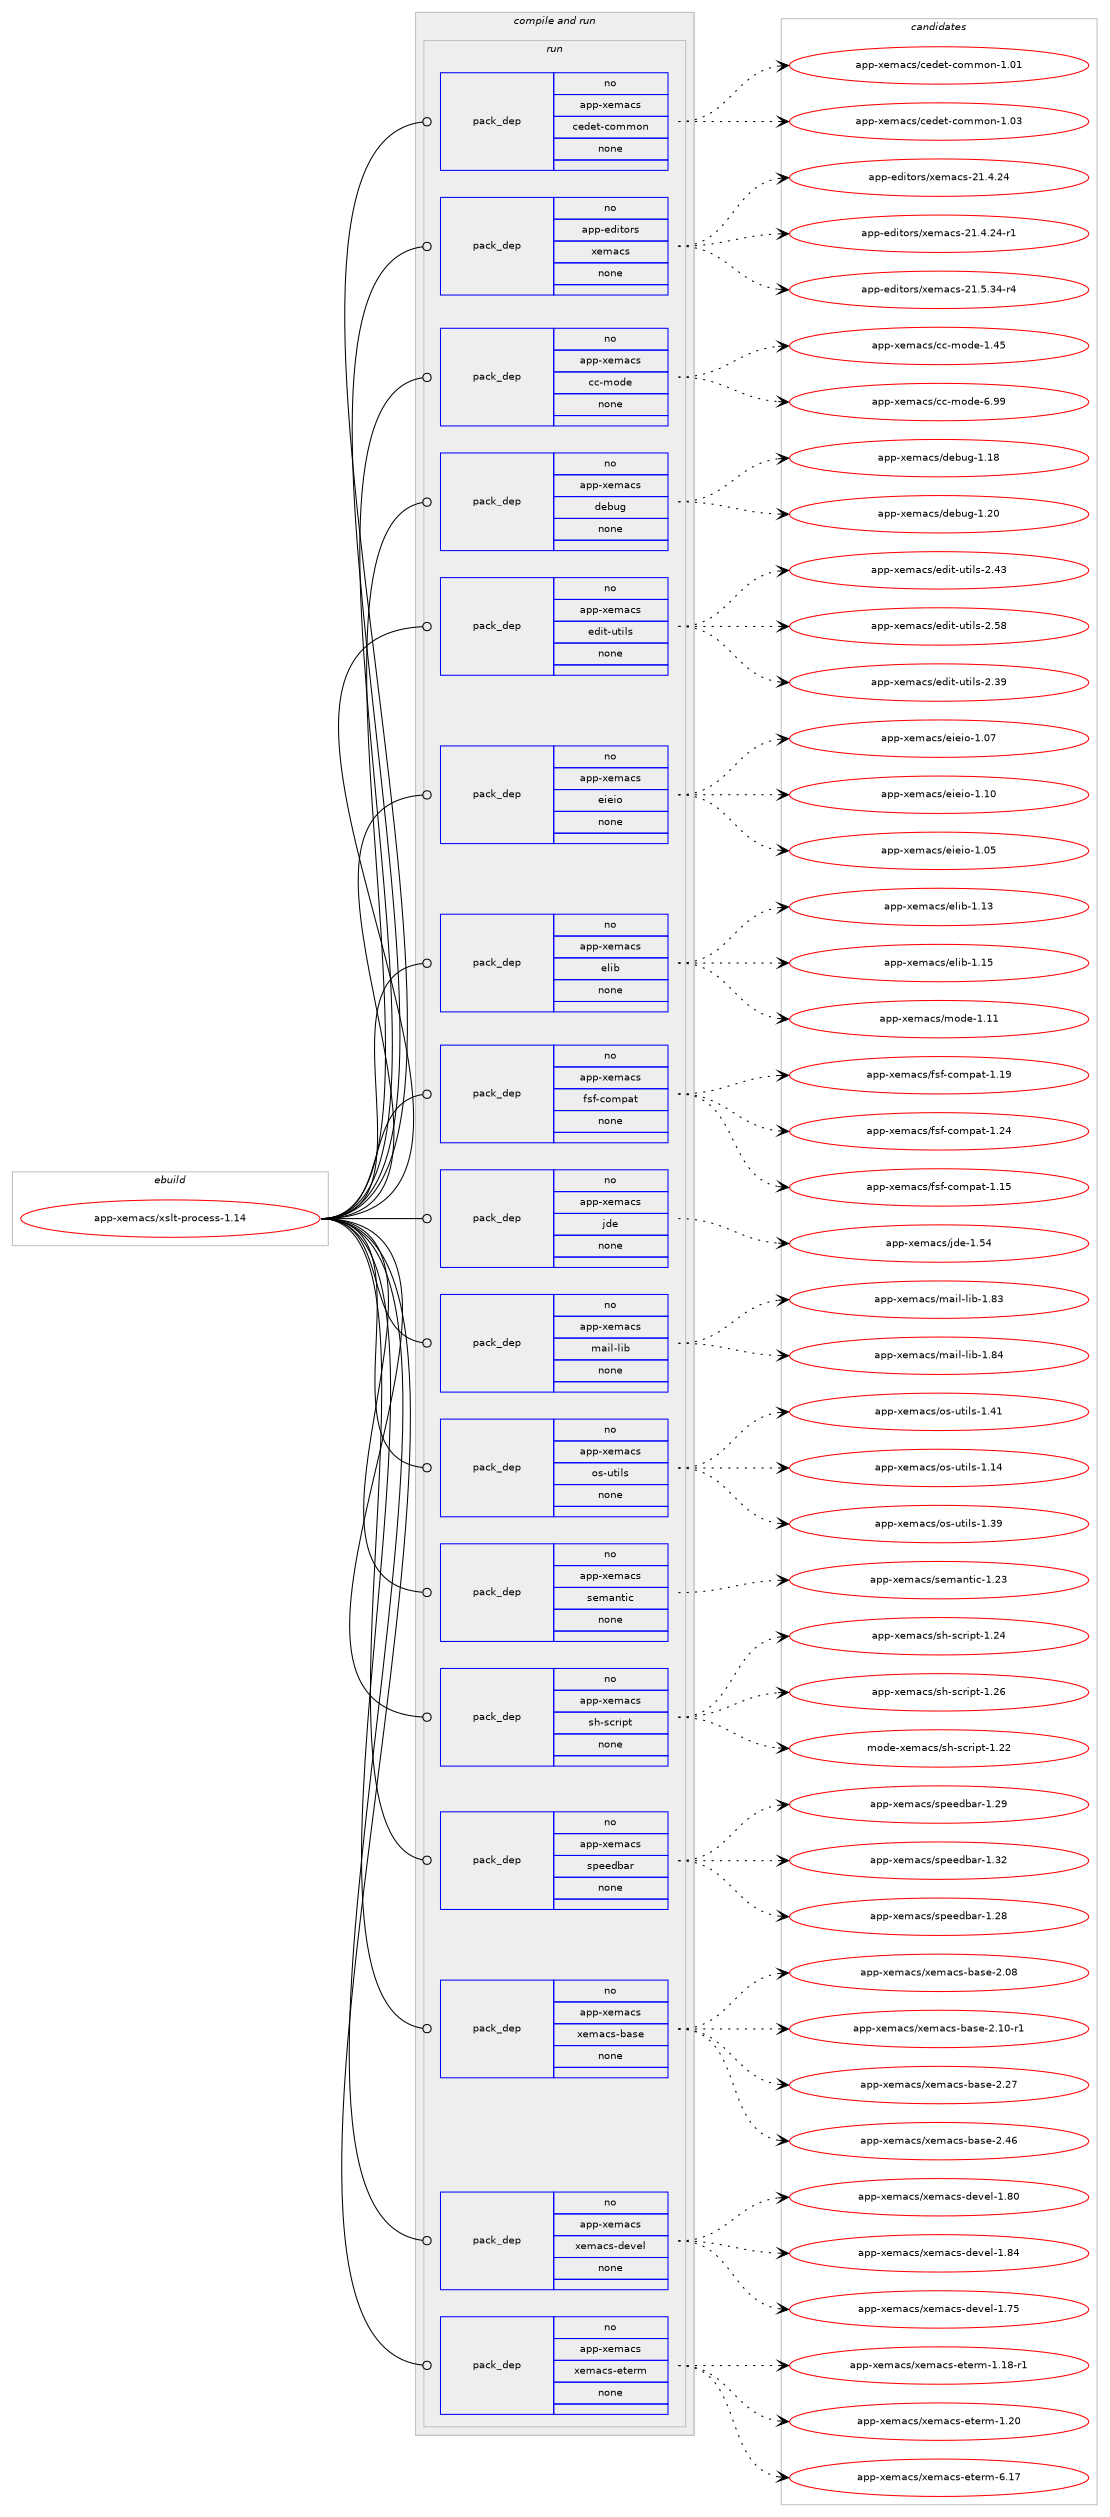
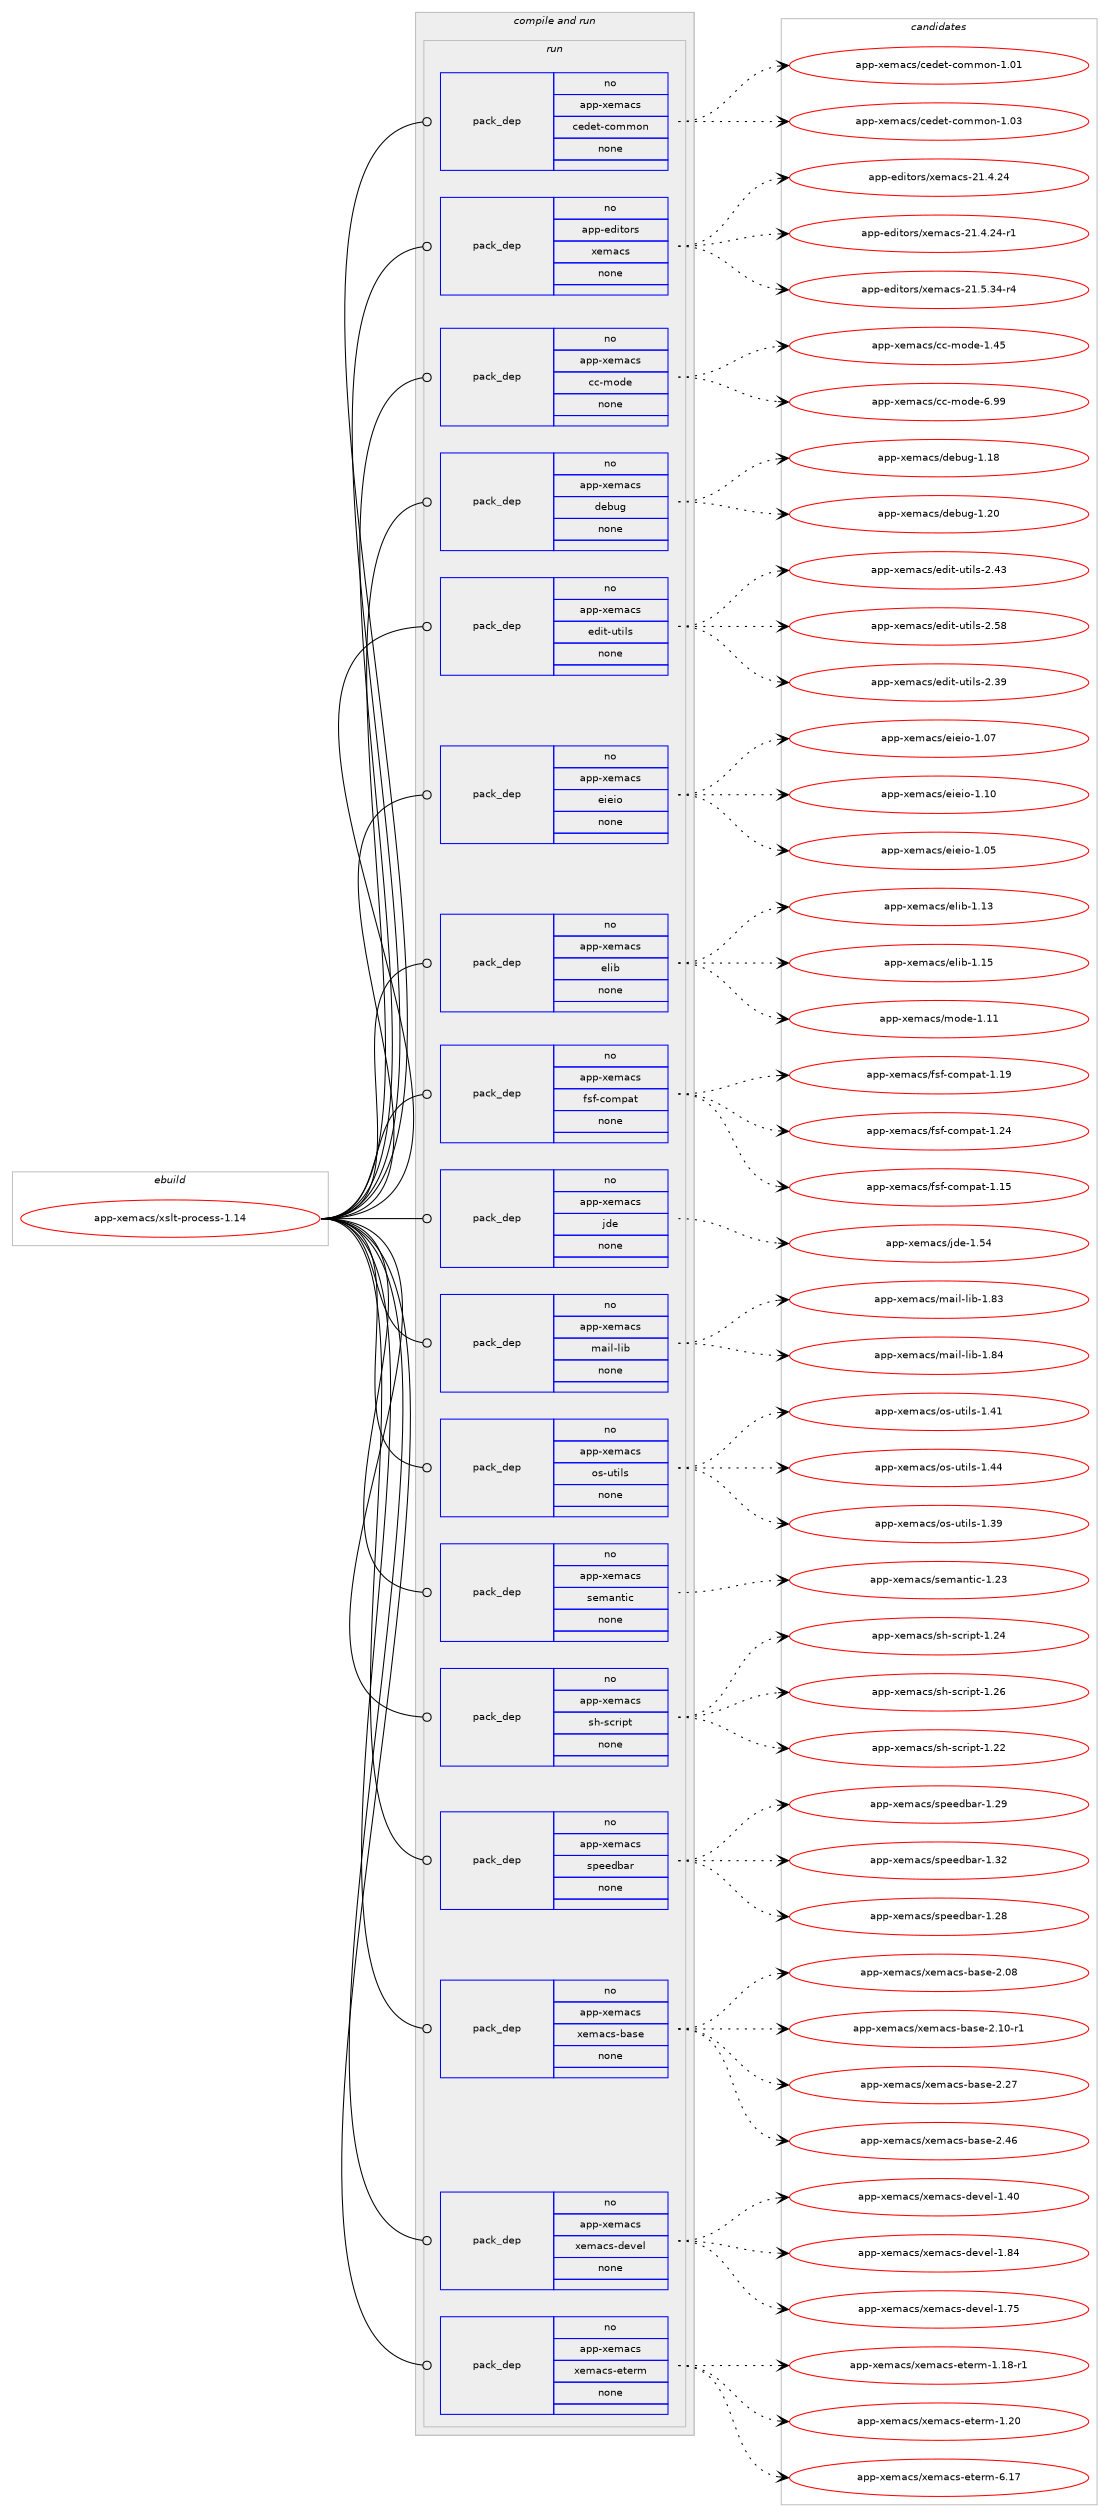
node "app-xemacs/os-utils-1.14": label "app-xemacs/os-utils-1.14" -> "app-xemacs/os-utils-1.44"
node "mode-xemacs/sh-script-1.22": label "mode-xemacs/sh-script-1.22" -> "app-xemacs/sh-script-1.22"
node "app-xemacs/xemacs-devel-1.80": label "app-xemacs/xemacs-devel-1.80" -> "app-xemacs/xemacs-devel-1.40"
